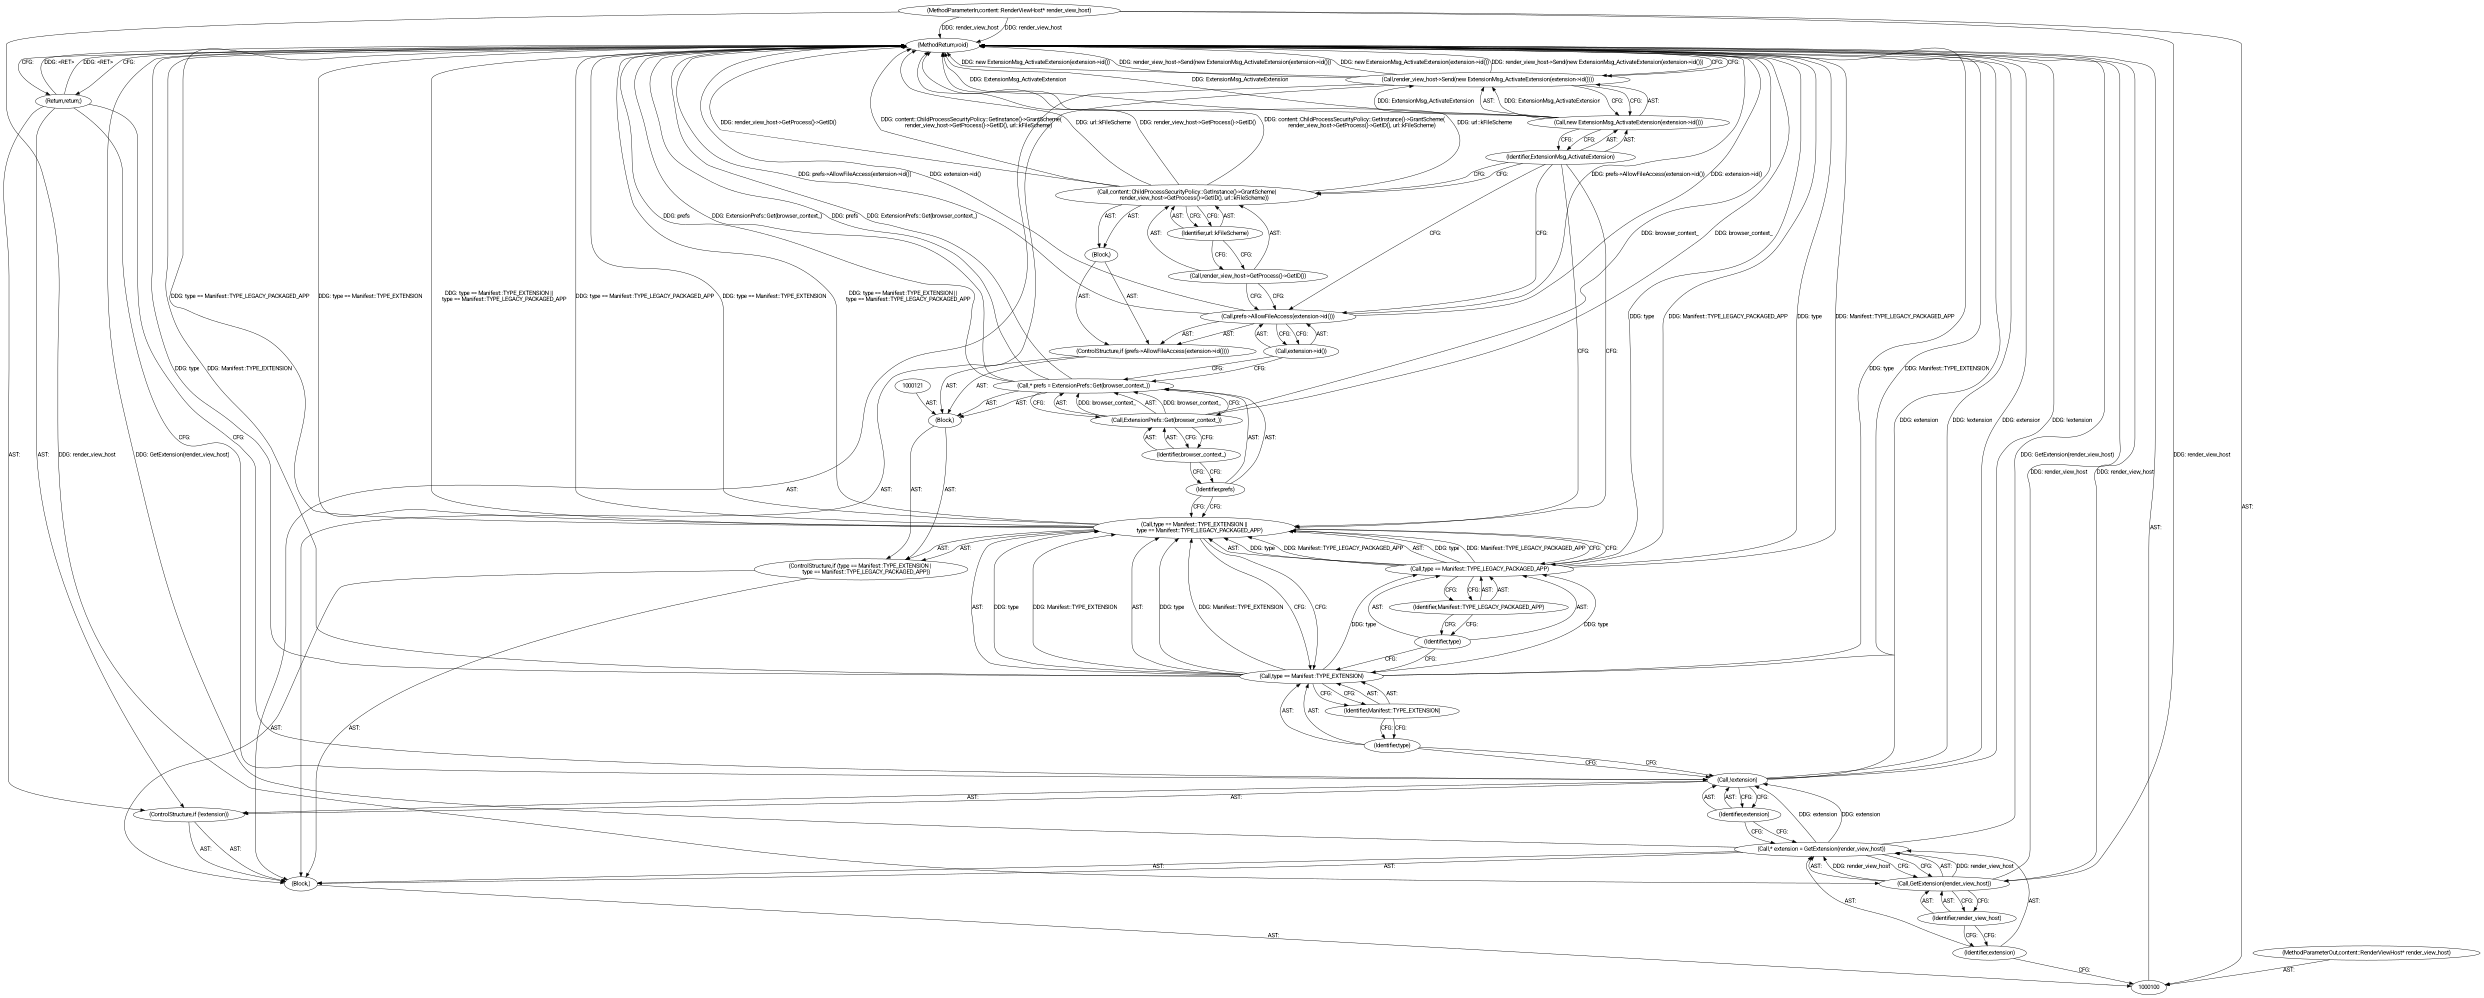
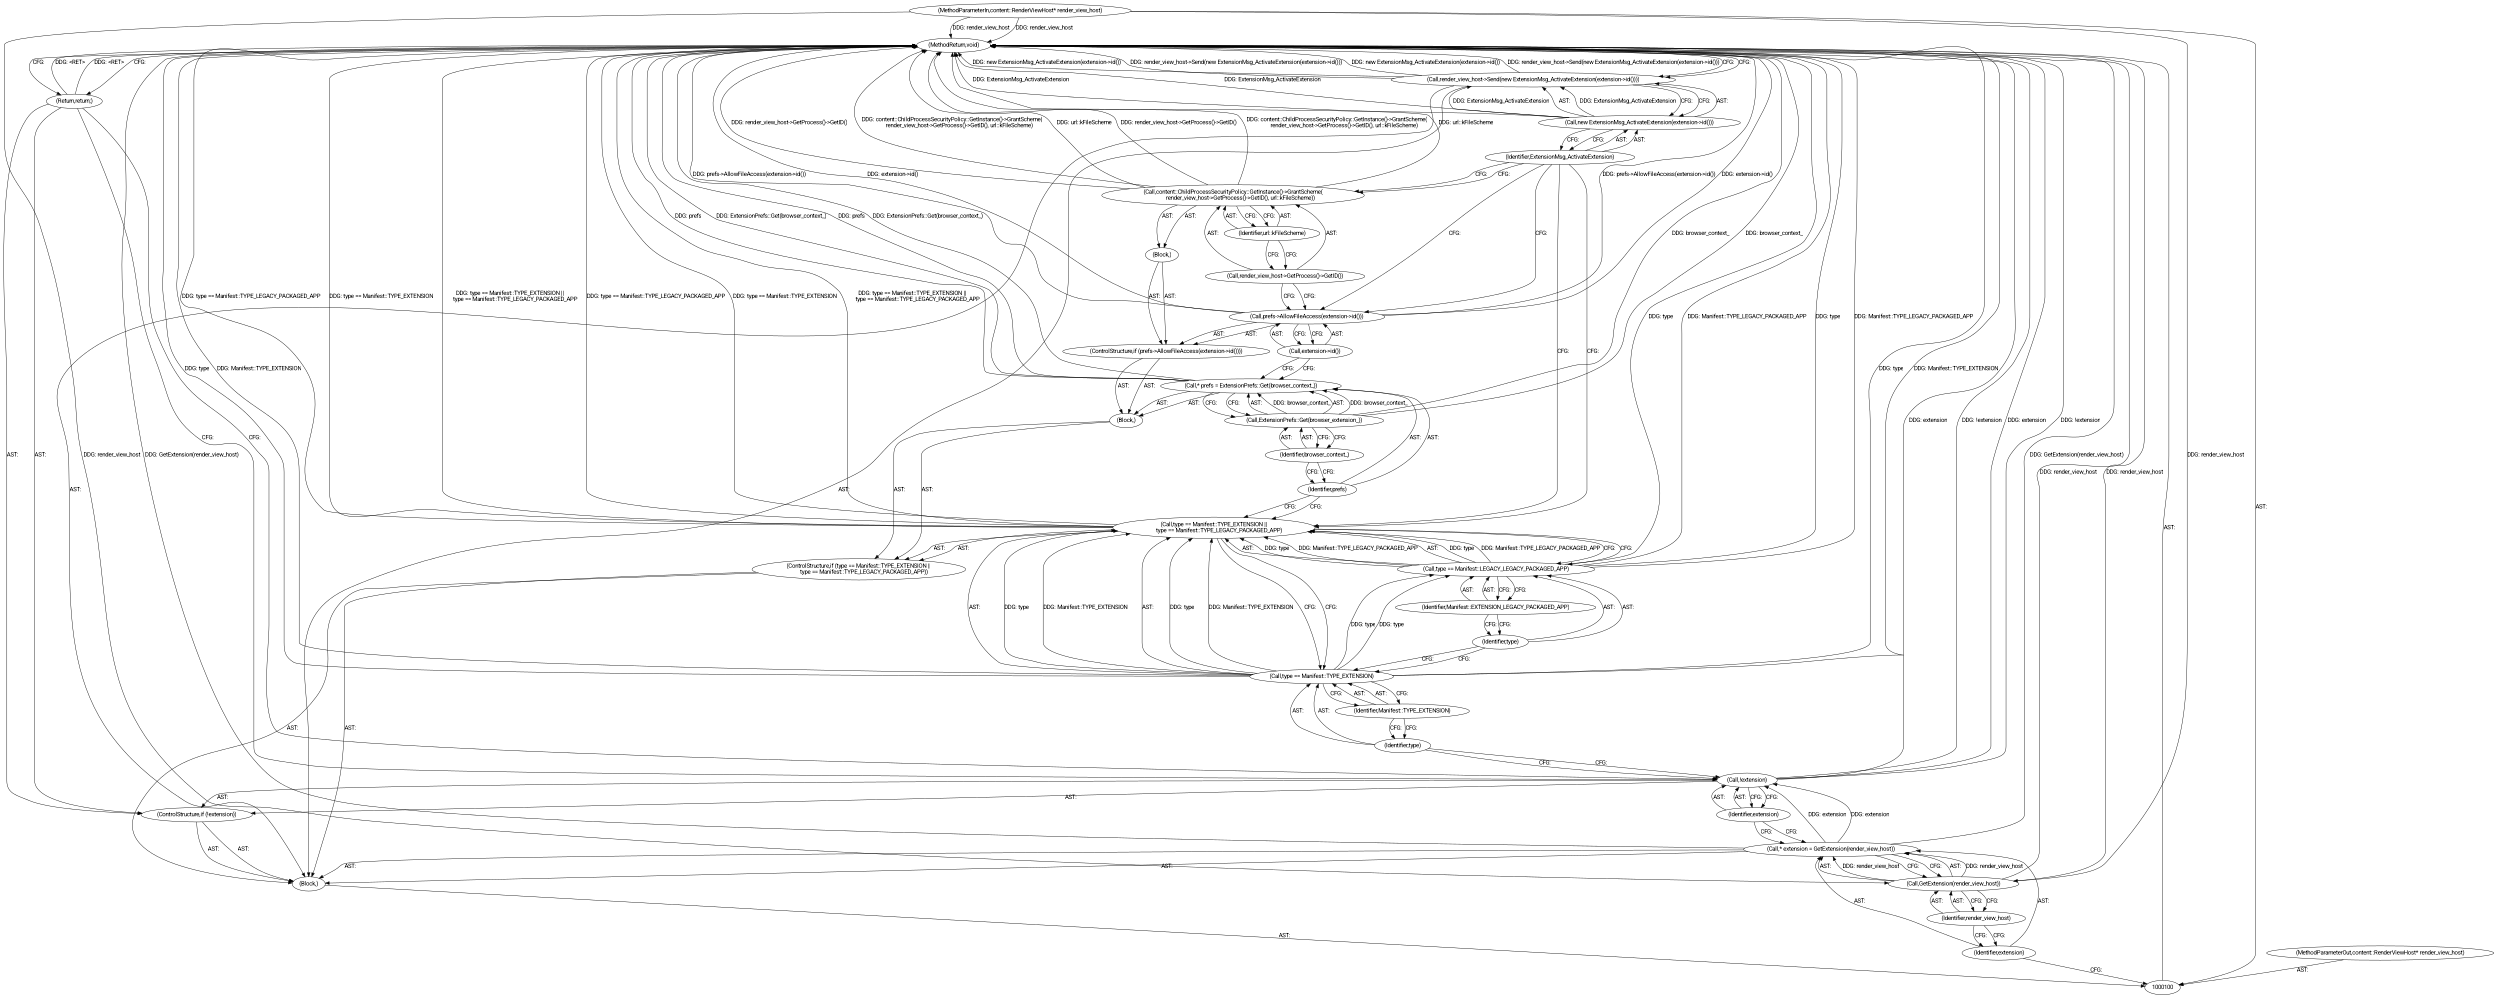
node "1000121": removed
node "(Call,ExtensionPrefs::Get(browser_context_))": label "(Call,ExtensionPrefs::Get(browser_context_))" -> "(Call,ExtensionPrefs::Get(browser_extension_))"
node "(Call,type == Manifest::TYPE_LEGACY_PACKAGED_APP)": label "(Call,type == Manifest::TYPE_LEGACY_PACKAGED_APP)" -> "(Call,type == Manifest::LEGACY_LEGACY_PACKAGED_APP)"
node "(Identifier,Manifest::TYPE_LEGACY_PACKAGED_APP)": label "(Identifier,Manifest::TYPE_LEGACY_PACKAGED_APP)" -> "(Identifier,Manifest::EXTENSION_LEGACY_PACKAGED_APP)"
